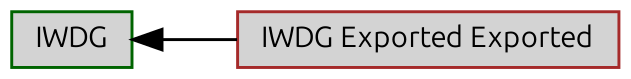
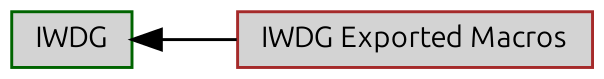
node "IWDG Exported Exported": label "IWDG Exported Exported" -> "IWDG Exported Macros"
